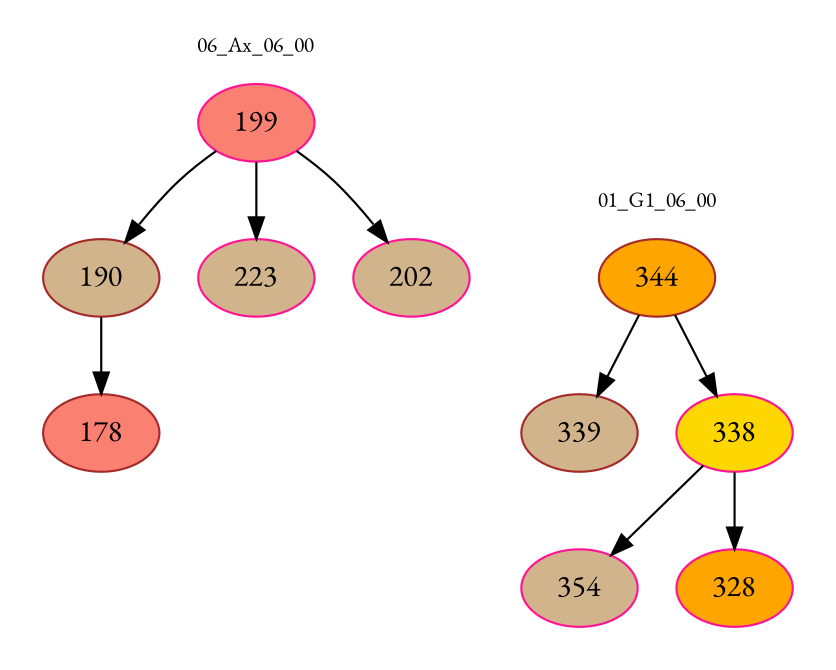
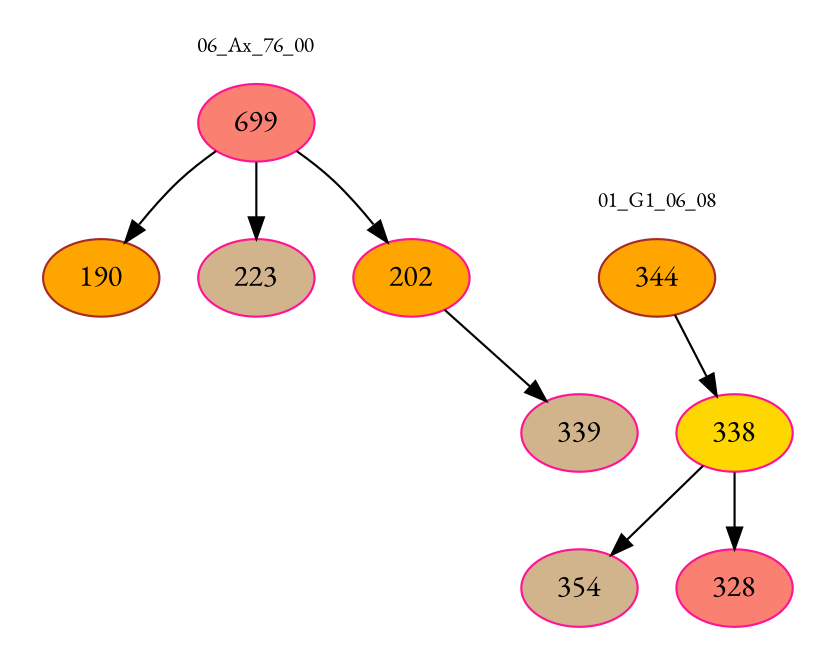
cluster "06_Ax_06_00": label "06_Ax_06_00" -> "06_Ax_76_00"
node "199": label "199" -> "699"
cluster "01_G1_06_00": label "01_G1_06_00" -> "01_G1_06_08"
node "190": fillcolor tan -> orange
node "202": fillcolor tan -> orange
edge "344" -> "339": now "202" -> "339"
node "178": removed
node "339": color brown -> deeppink
node "328": fillcolor orange -> salmon
